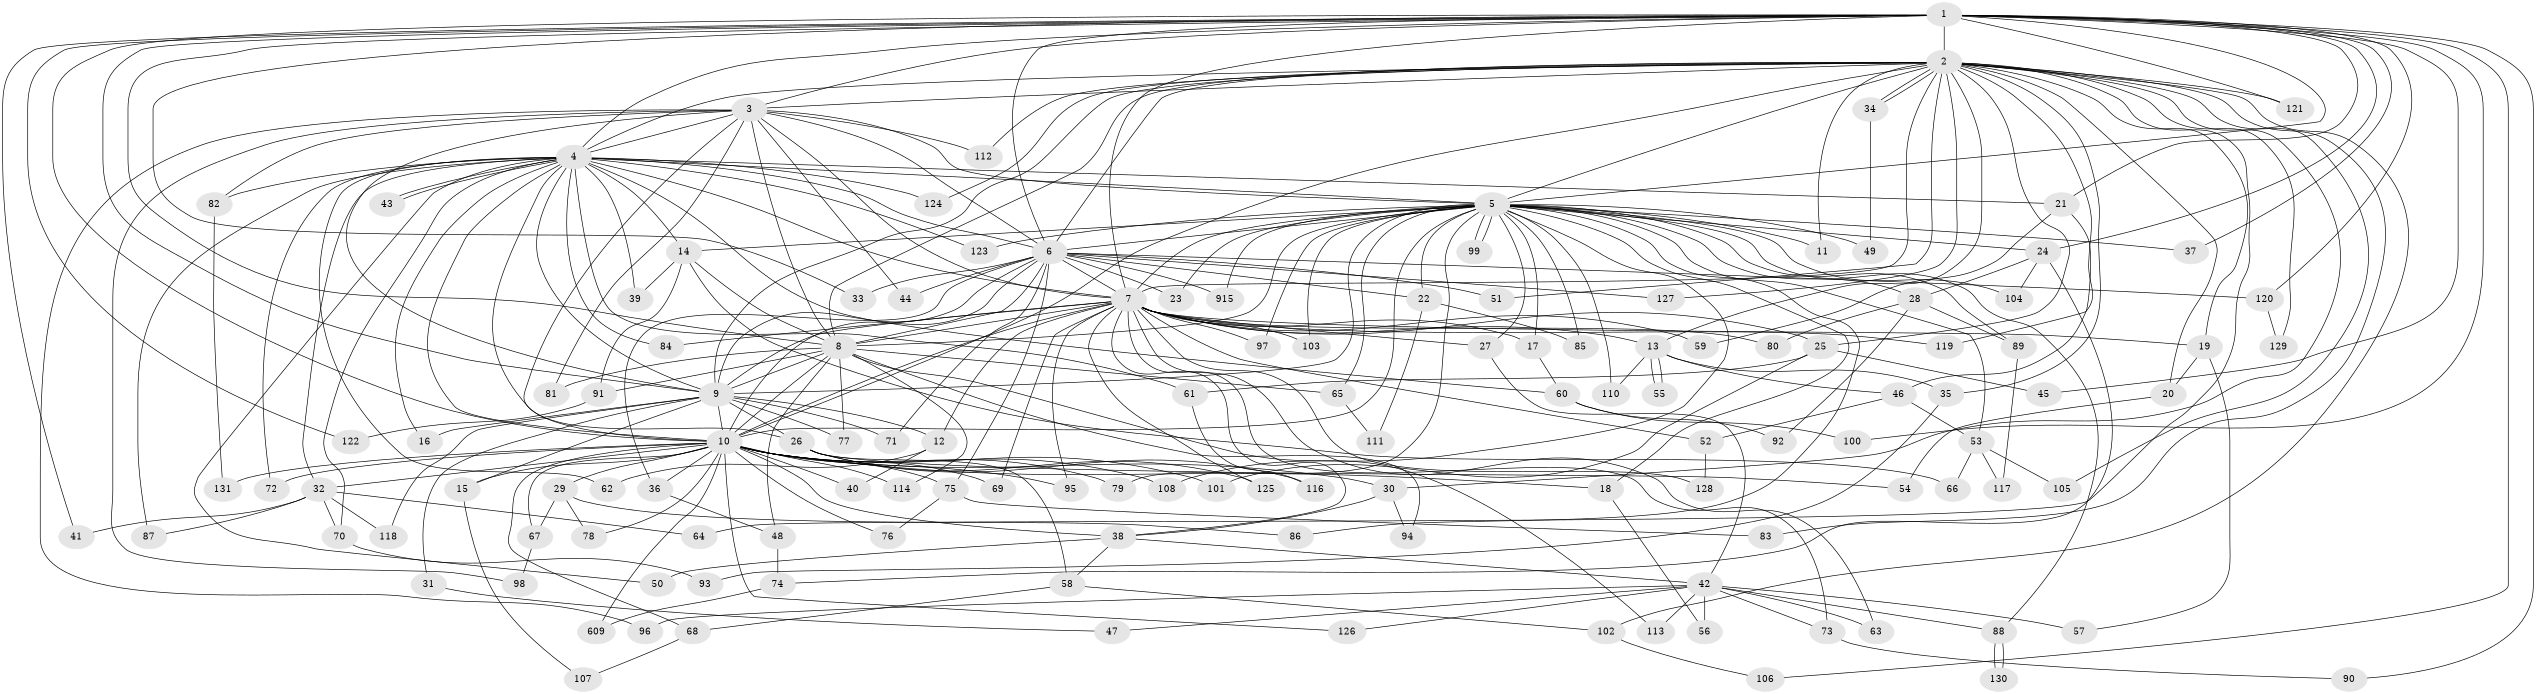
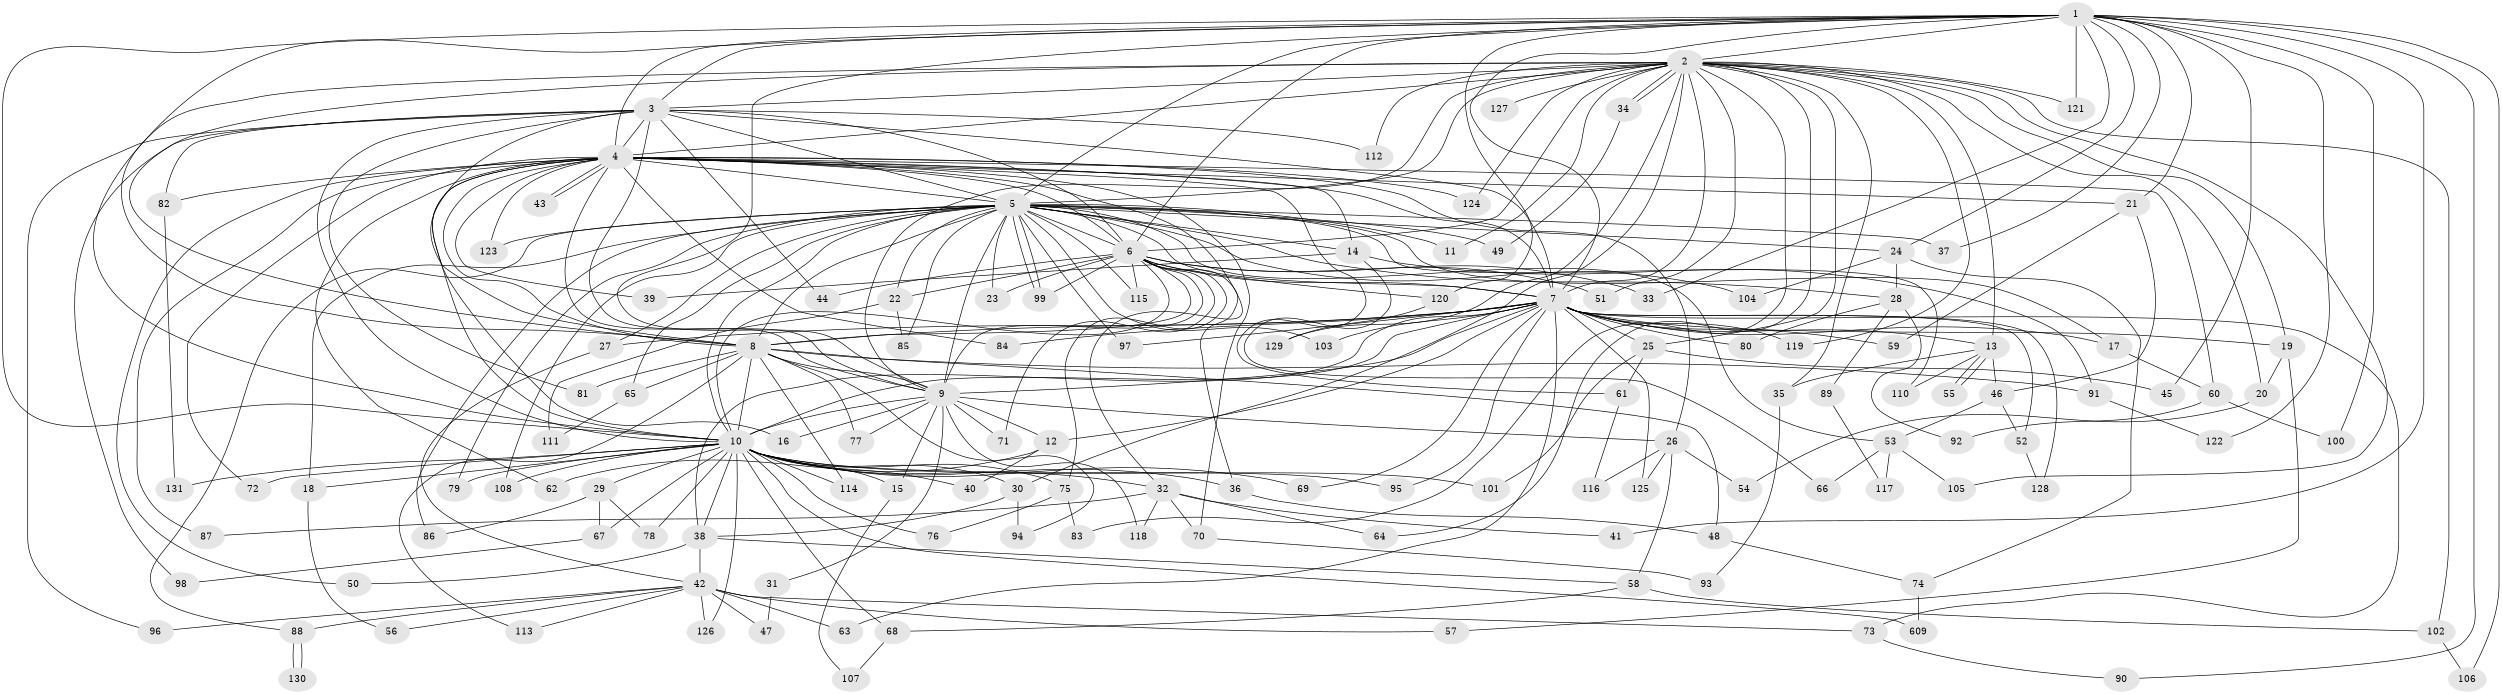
edge "5" -- "89": removed
edge "6" -- "127": now "6" -- "99"
node "915": label "915" -> "115"
edge "14" -- "8": now "4" -- "8"
